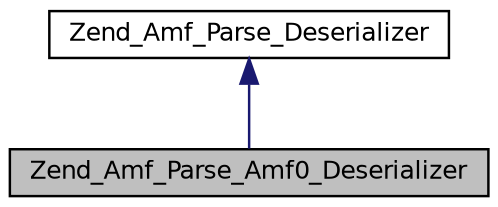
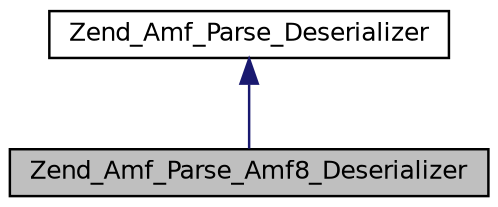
node "Zend_Amf_Parse_Amf0_Deserializer": label "Zend_Amf_Parse_Amf0_Deserializer" -> "Zend_Amf_Parse_Amf8_Deserializer"
